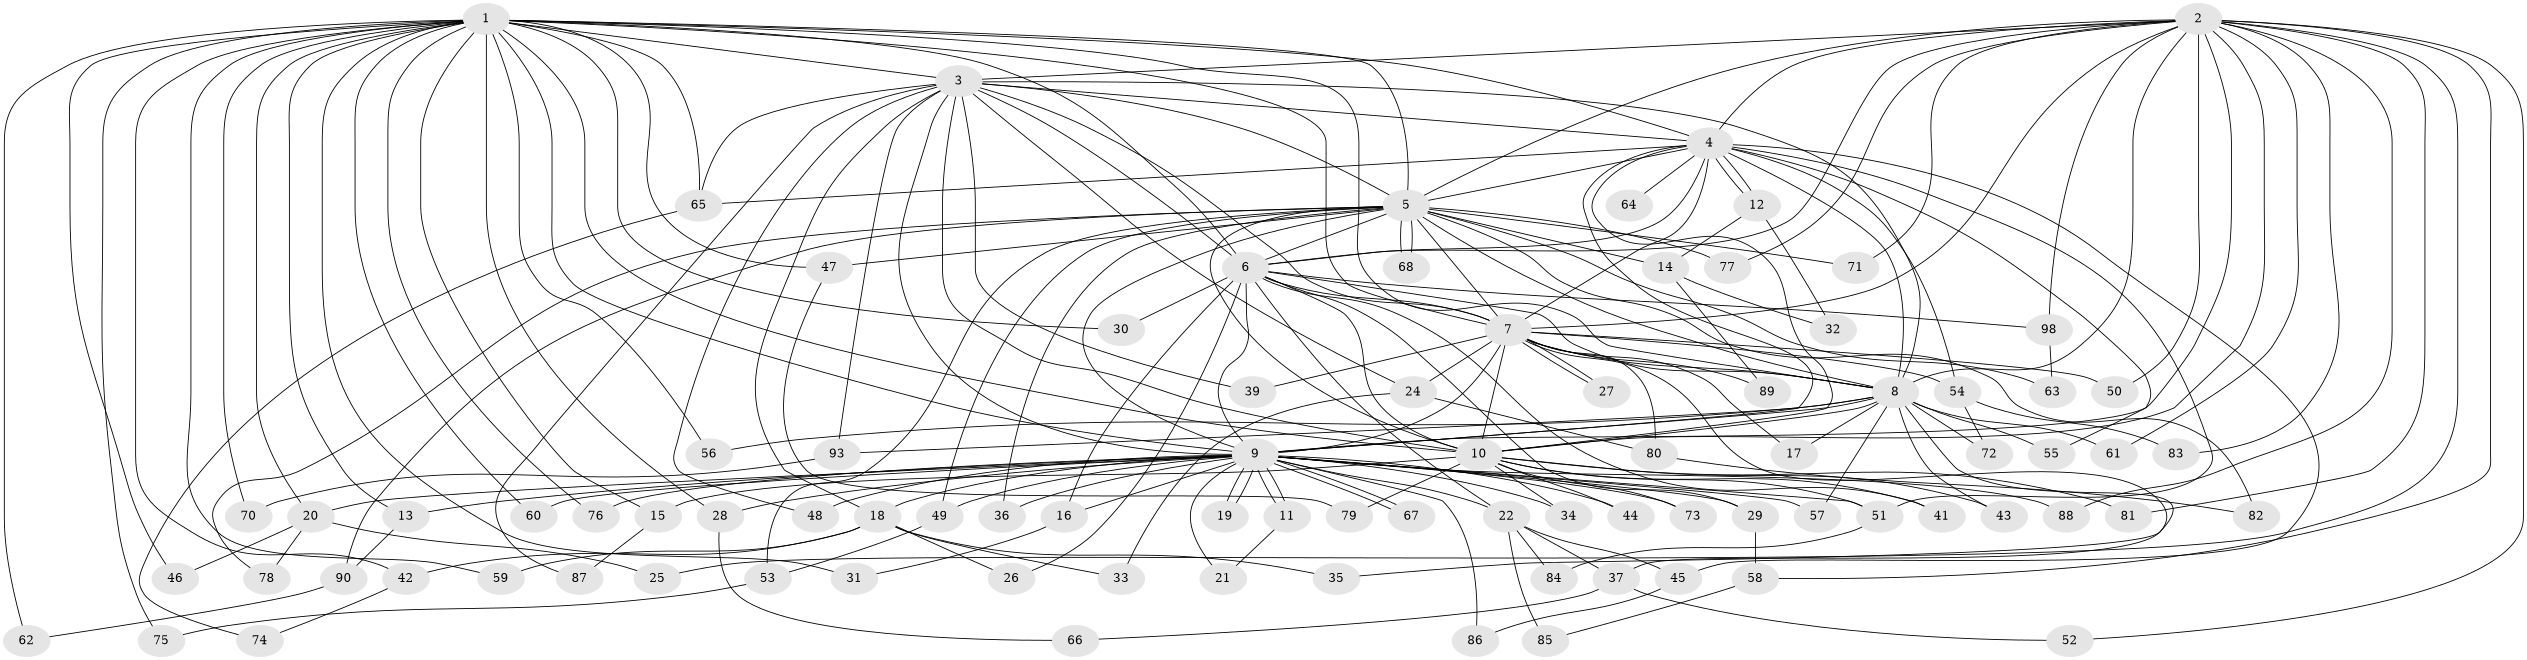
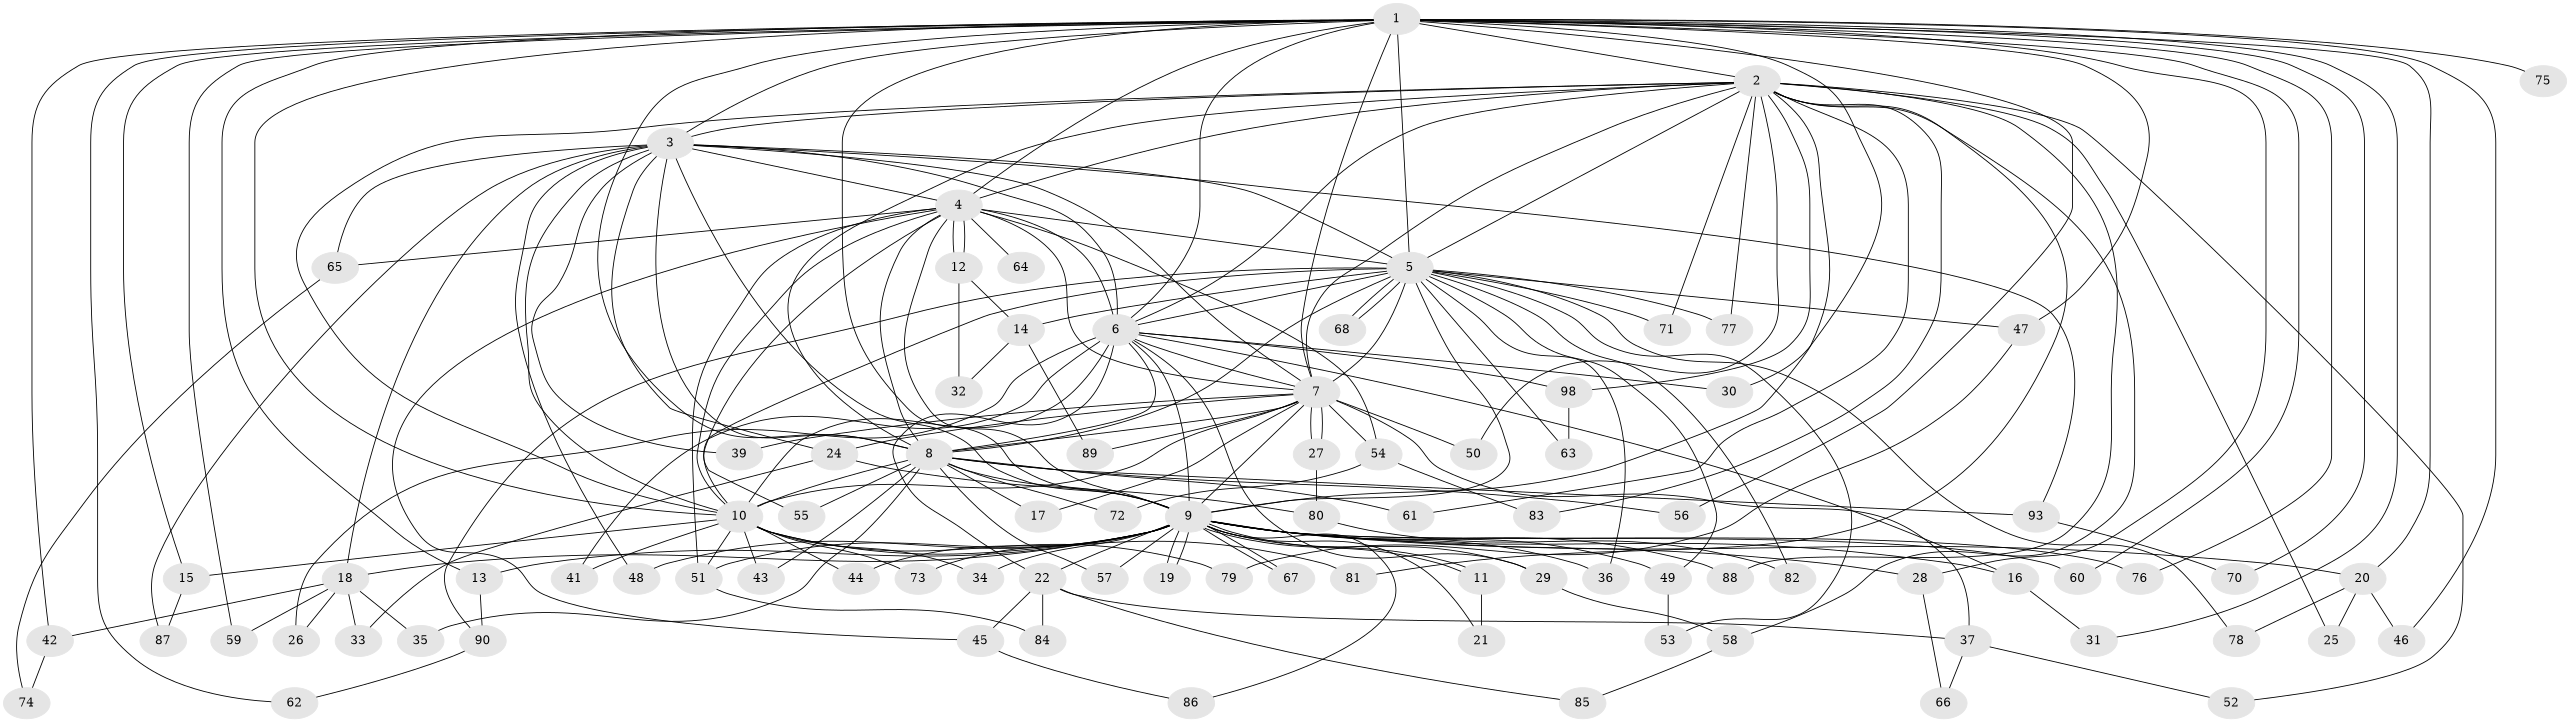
edge "1" -- "65": now "1" -- "2"
edge "7" -- "80": now "27" -- "80"
edge "53" -- "75": removed
